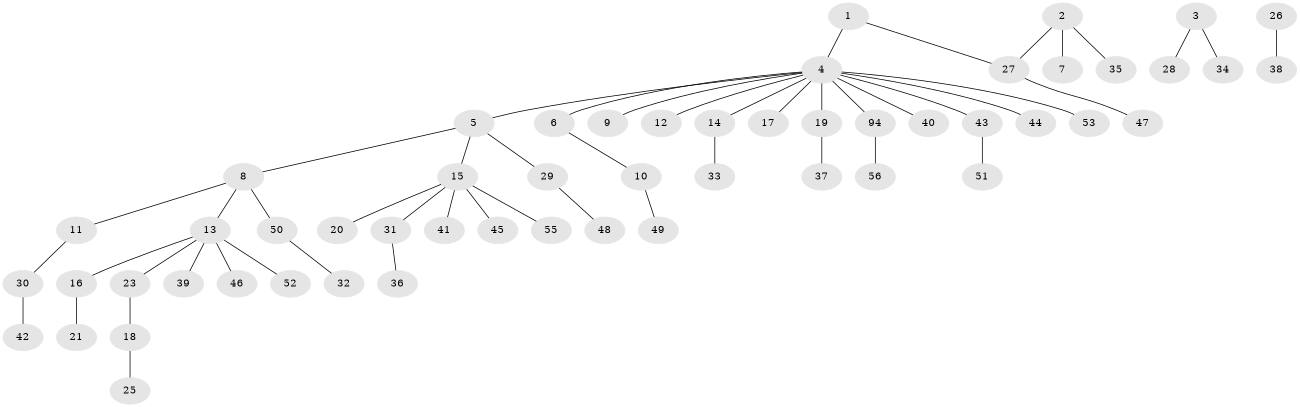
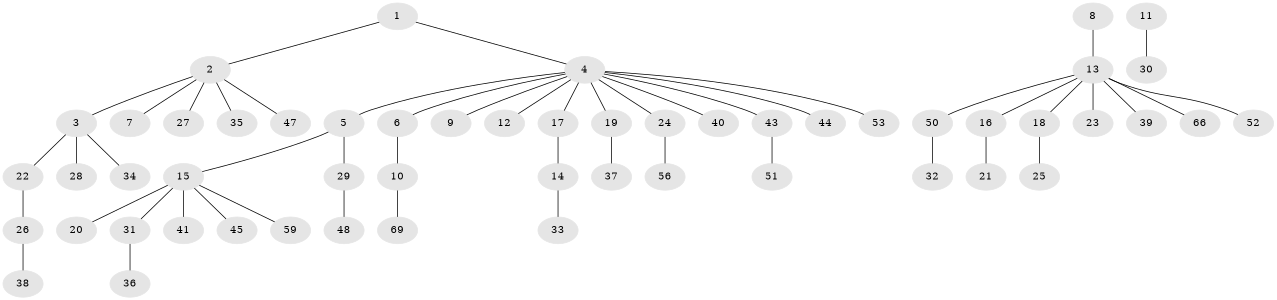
edge "1" -- "27": now "1" -- "2"
edge "2" -- "3": added
edge "4" -- "14": now "17" -- "14"
edge "27" -- "47": now "2" -- "47"
node "94": label "94" -> "24"
edge "5" -- "8": removed
node "22": added
edge "8" -- "11": removed
edge "8" -- "50": now "13" -- "50"
node "55": label "55" -> "59"
node "49": label "49" -> "69"
node "46": label "46" -> "66"
edge "23" -- "18": now "13" -- "18"
node "42": removed
